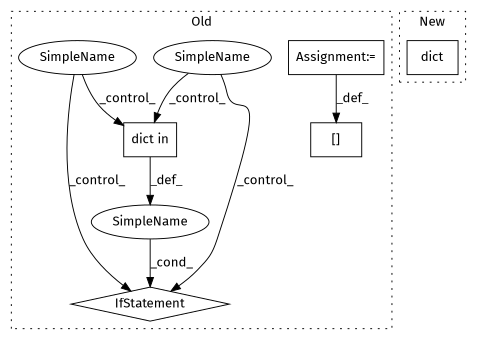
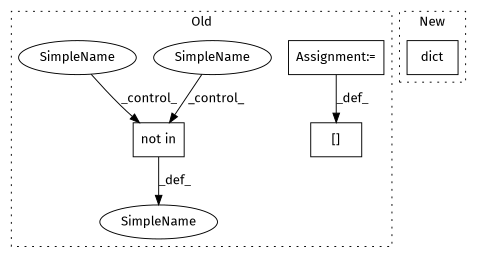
node "dict in": label "dict in" -> "not in"
node "IfStatement": removed
